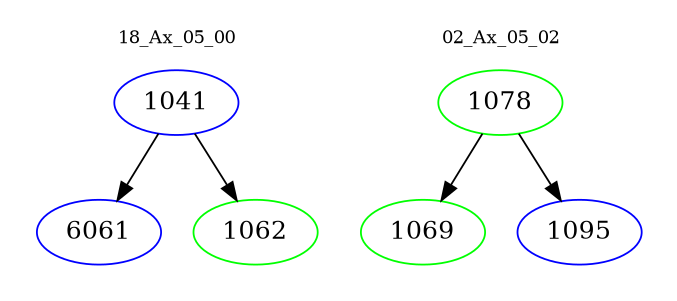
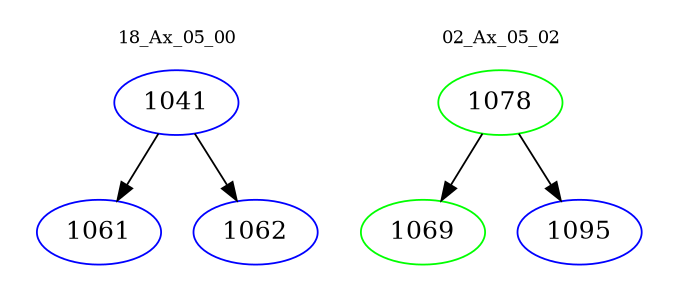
node "6061": label "6061" -> "1061"
node "1062": color green -> blue
